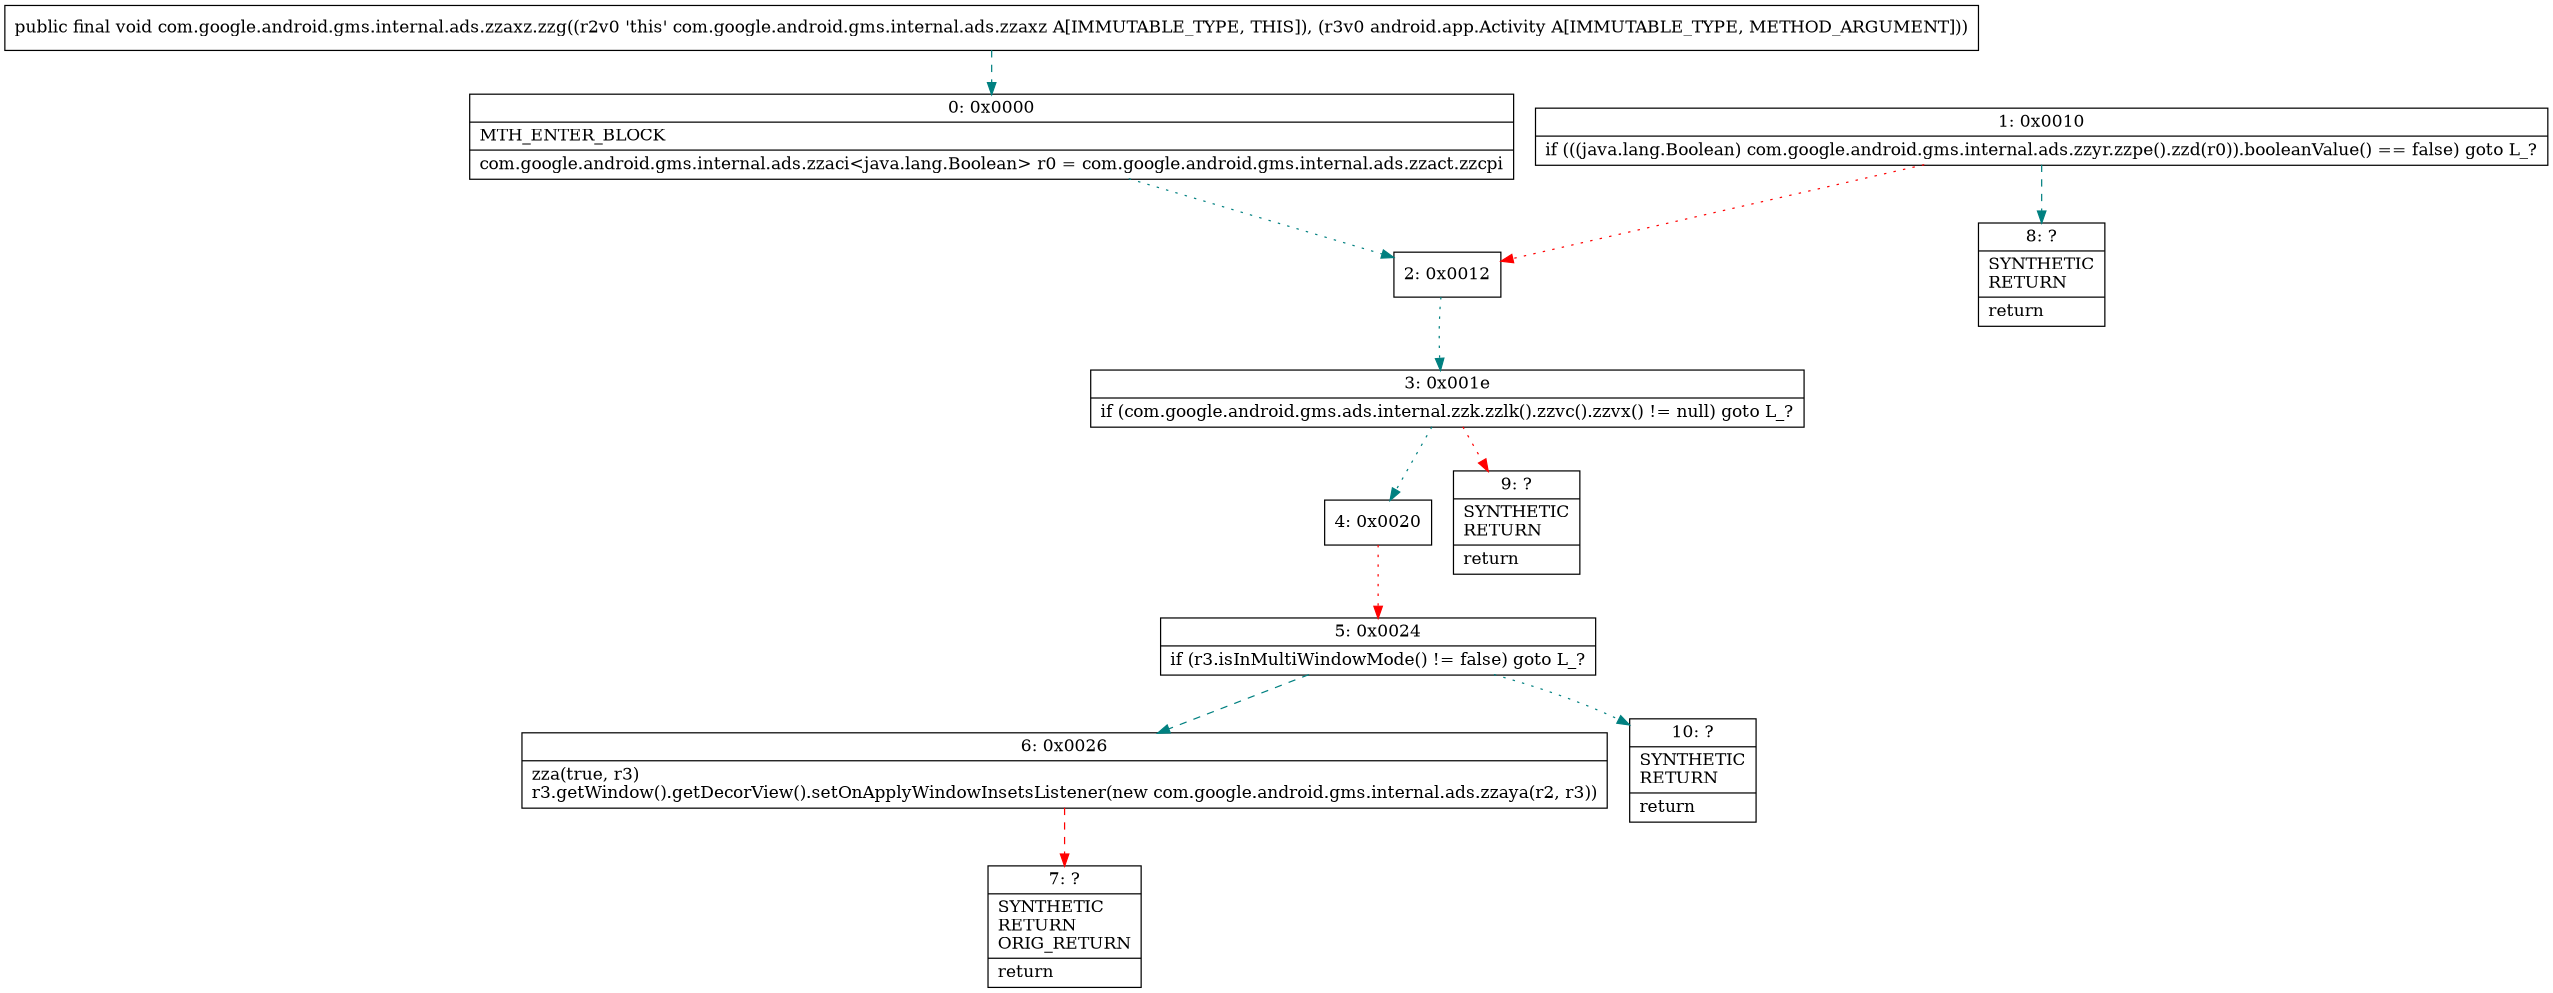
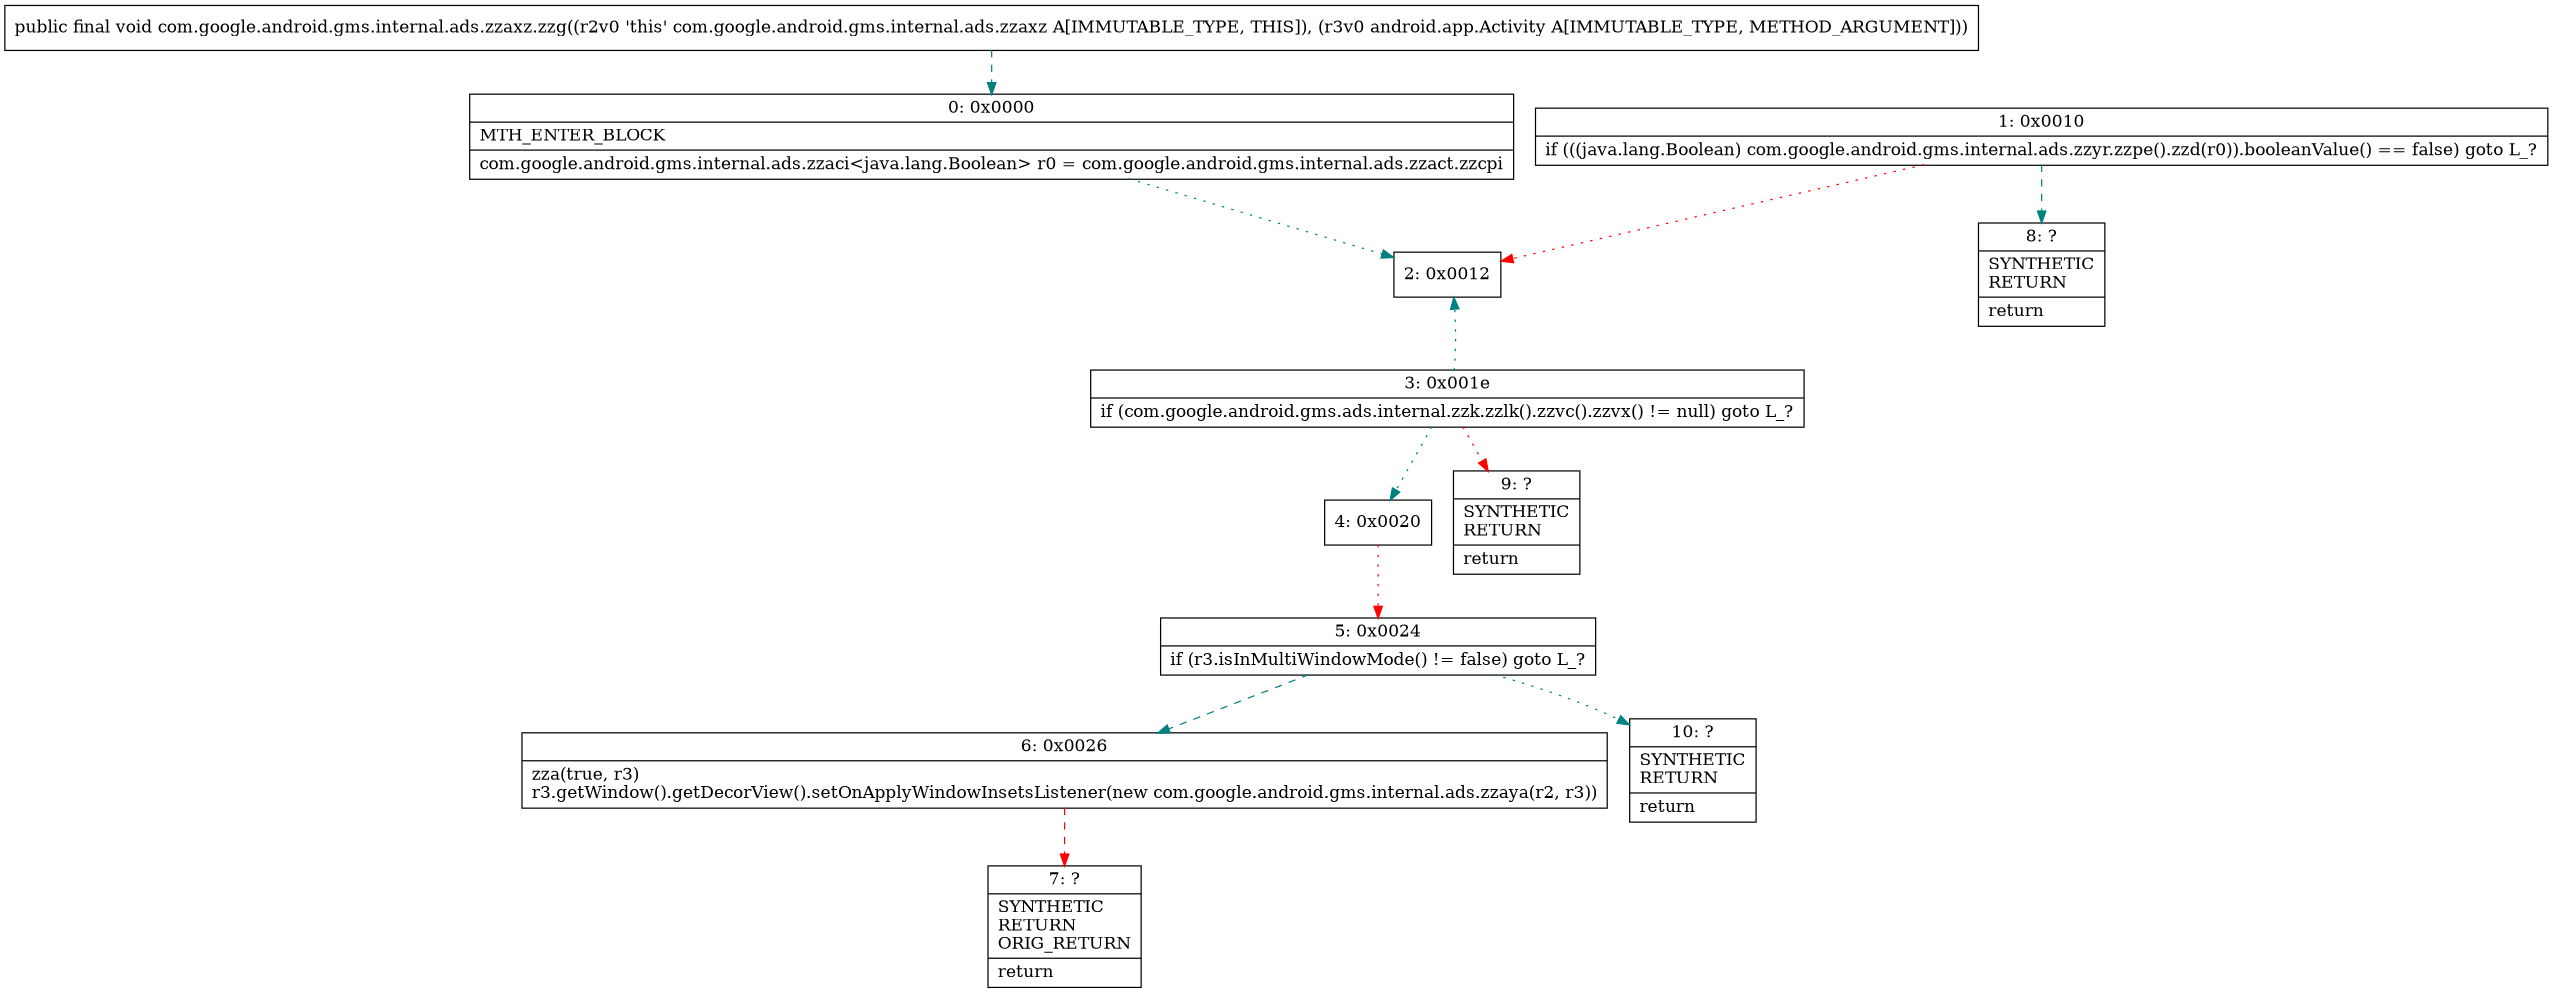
edge "2: 0x0012" -> "3: 0x001e": reversed
